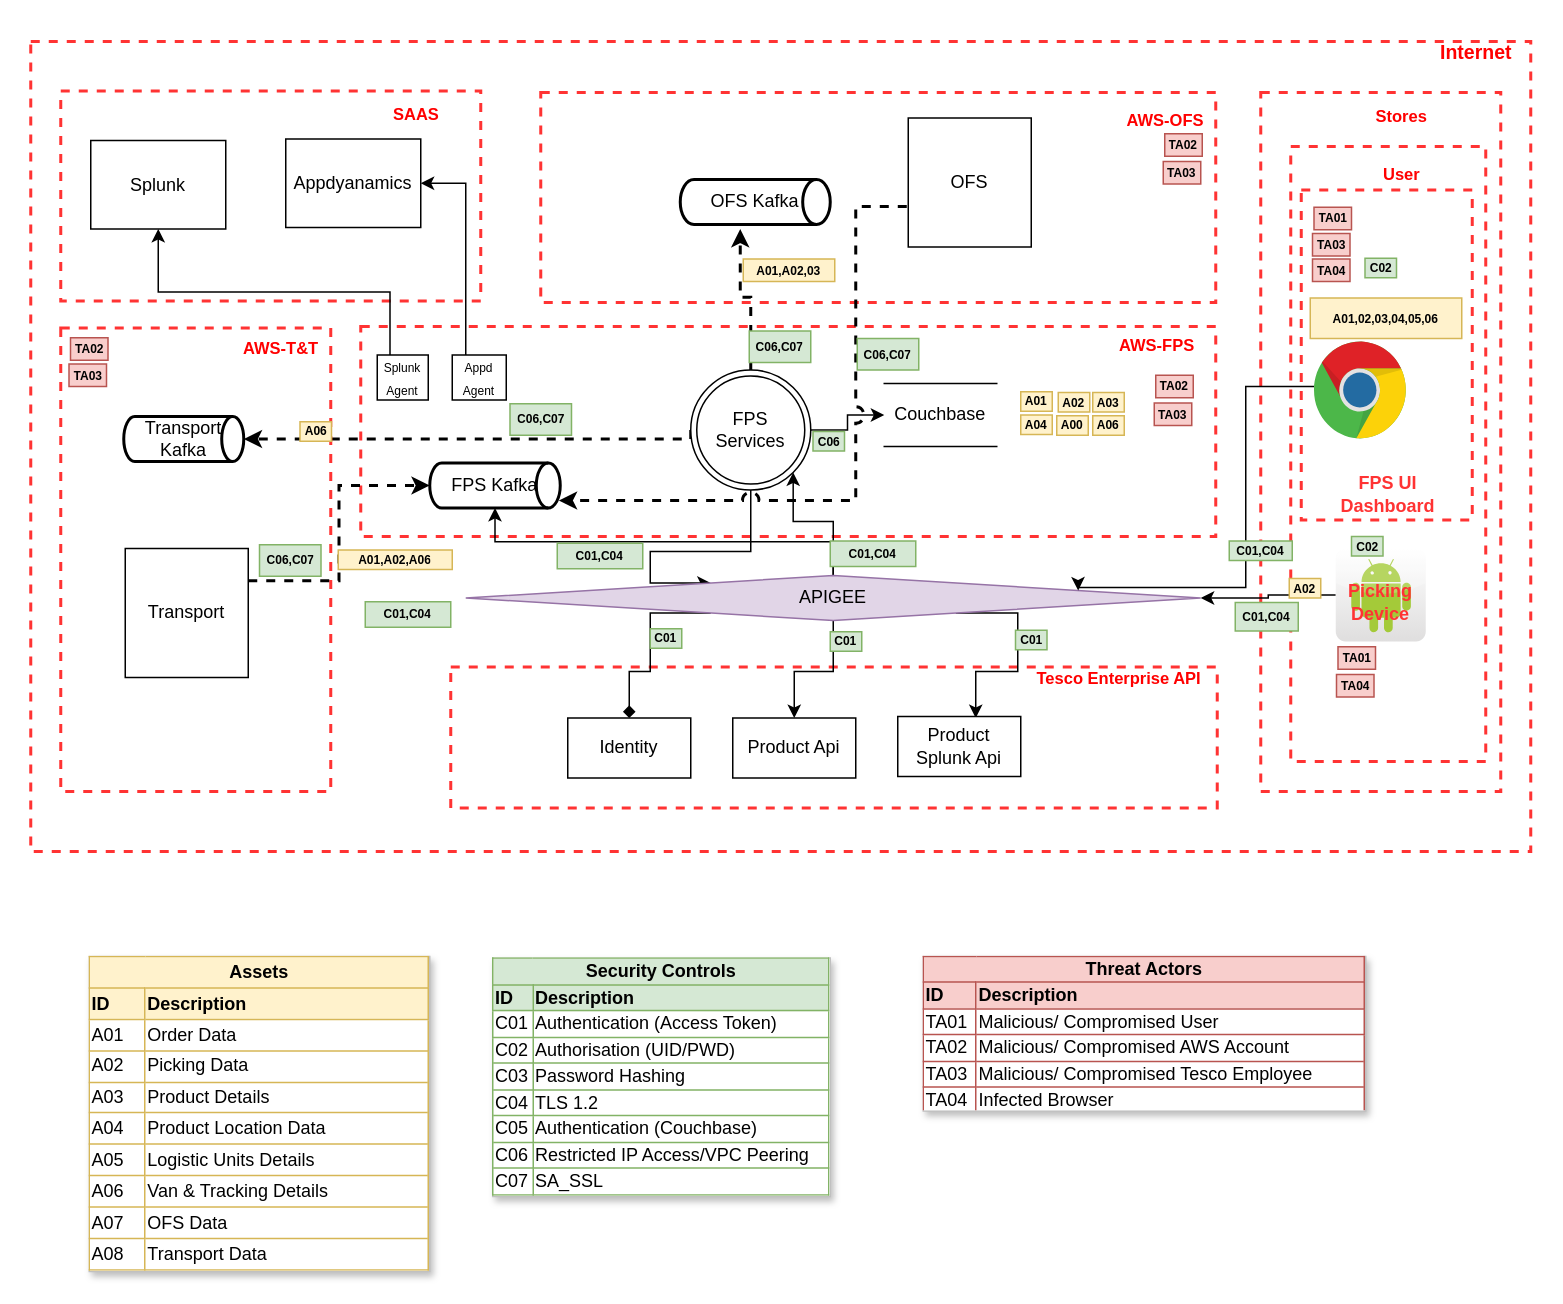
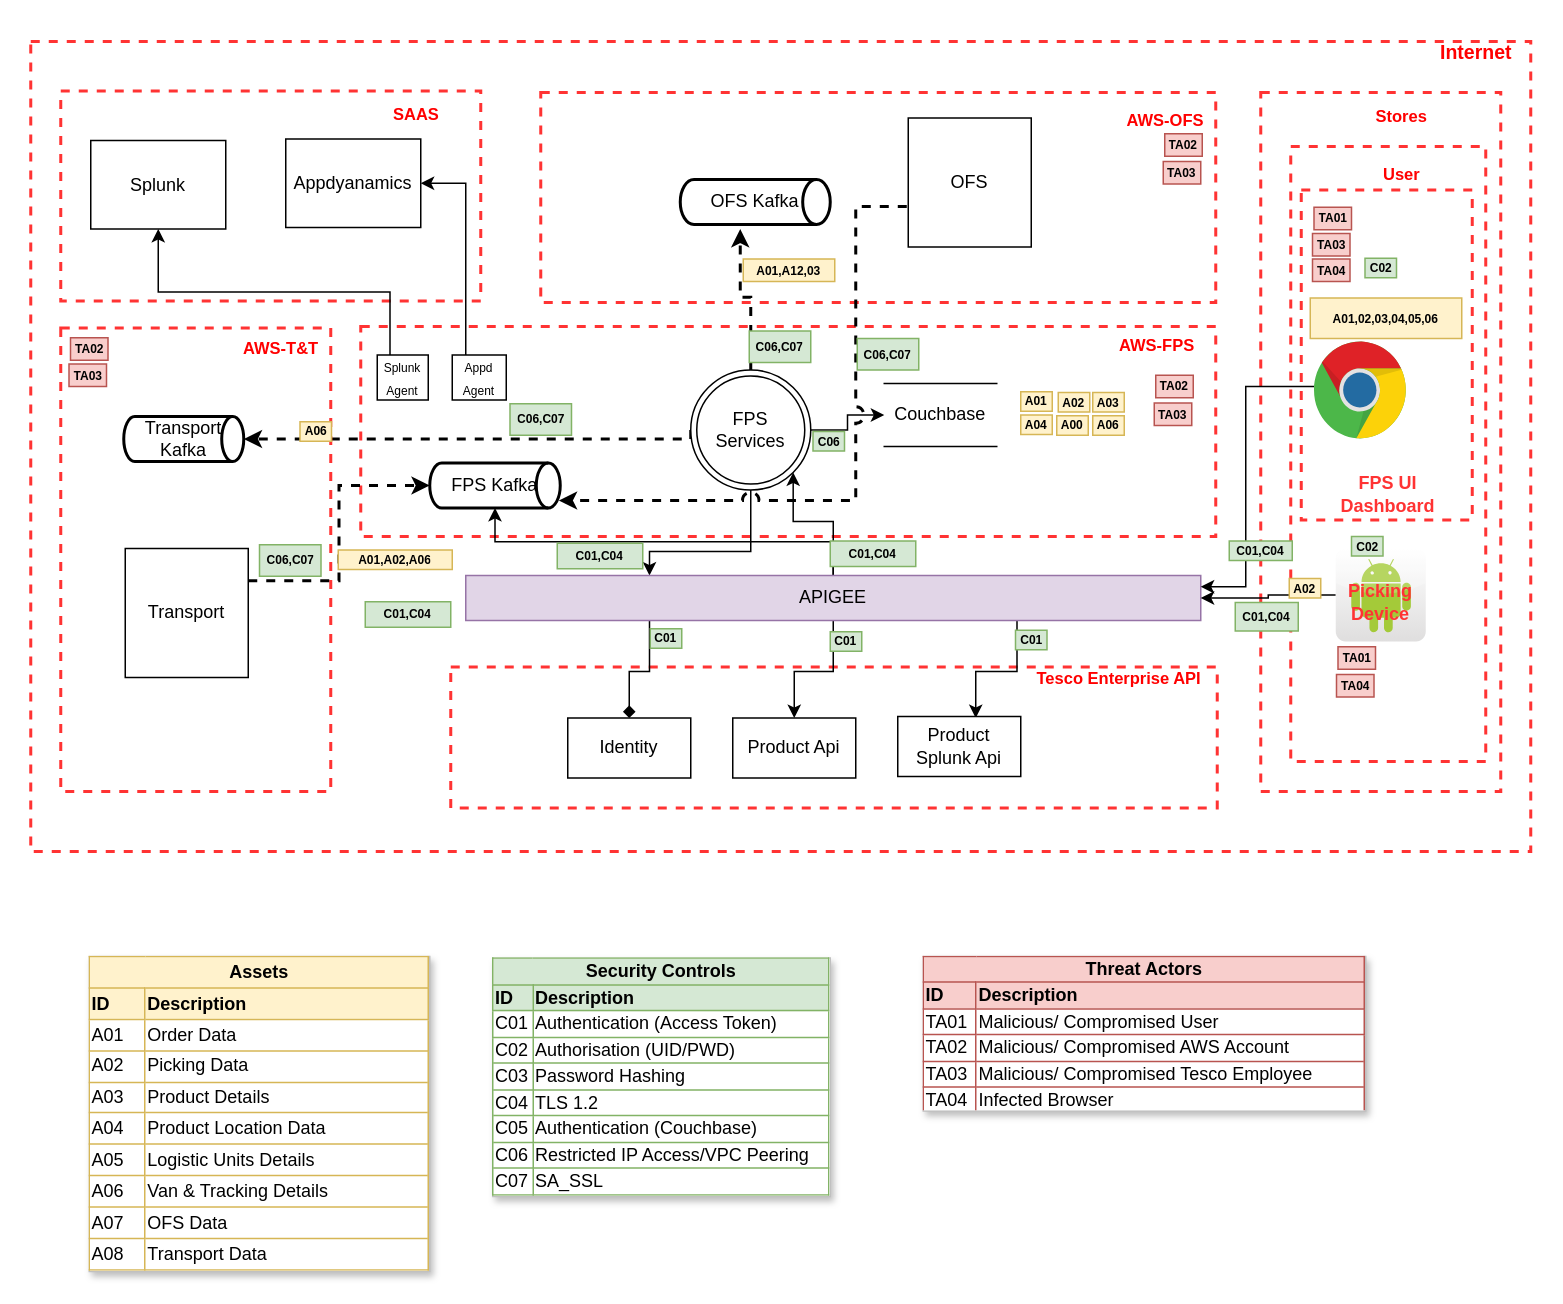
node "A01,A02,03": label "A01,A02,03" -> "A01,A12,03"
node "APIGEE": shape diamond -> rectangle
